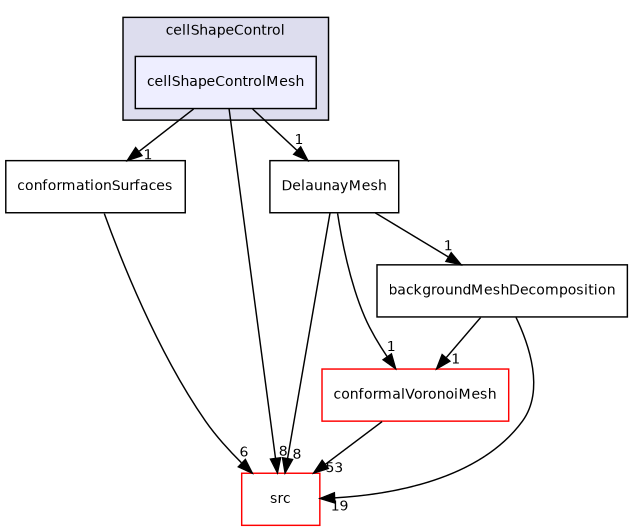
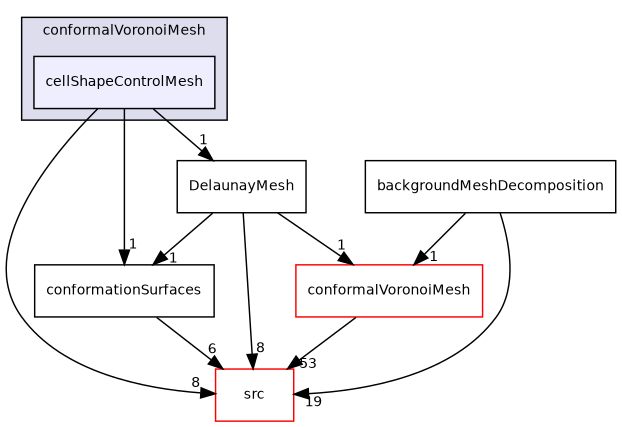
cluster "cellShapeControl": label "cellShapeControl" -> "conformalVoronoiMesh"
edge "DelaunayMesh" -> "backgroundMeshDecomposition": now "DelaunayMesh" -> "conformationSurfaces"
